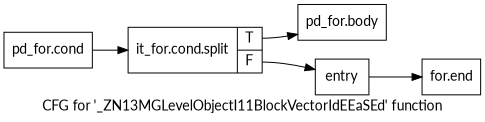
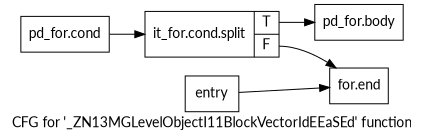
edge "it_for.cond.split" -> "entry": now "it_for.cond.split" -> "for.end"
